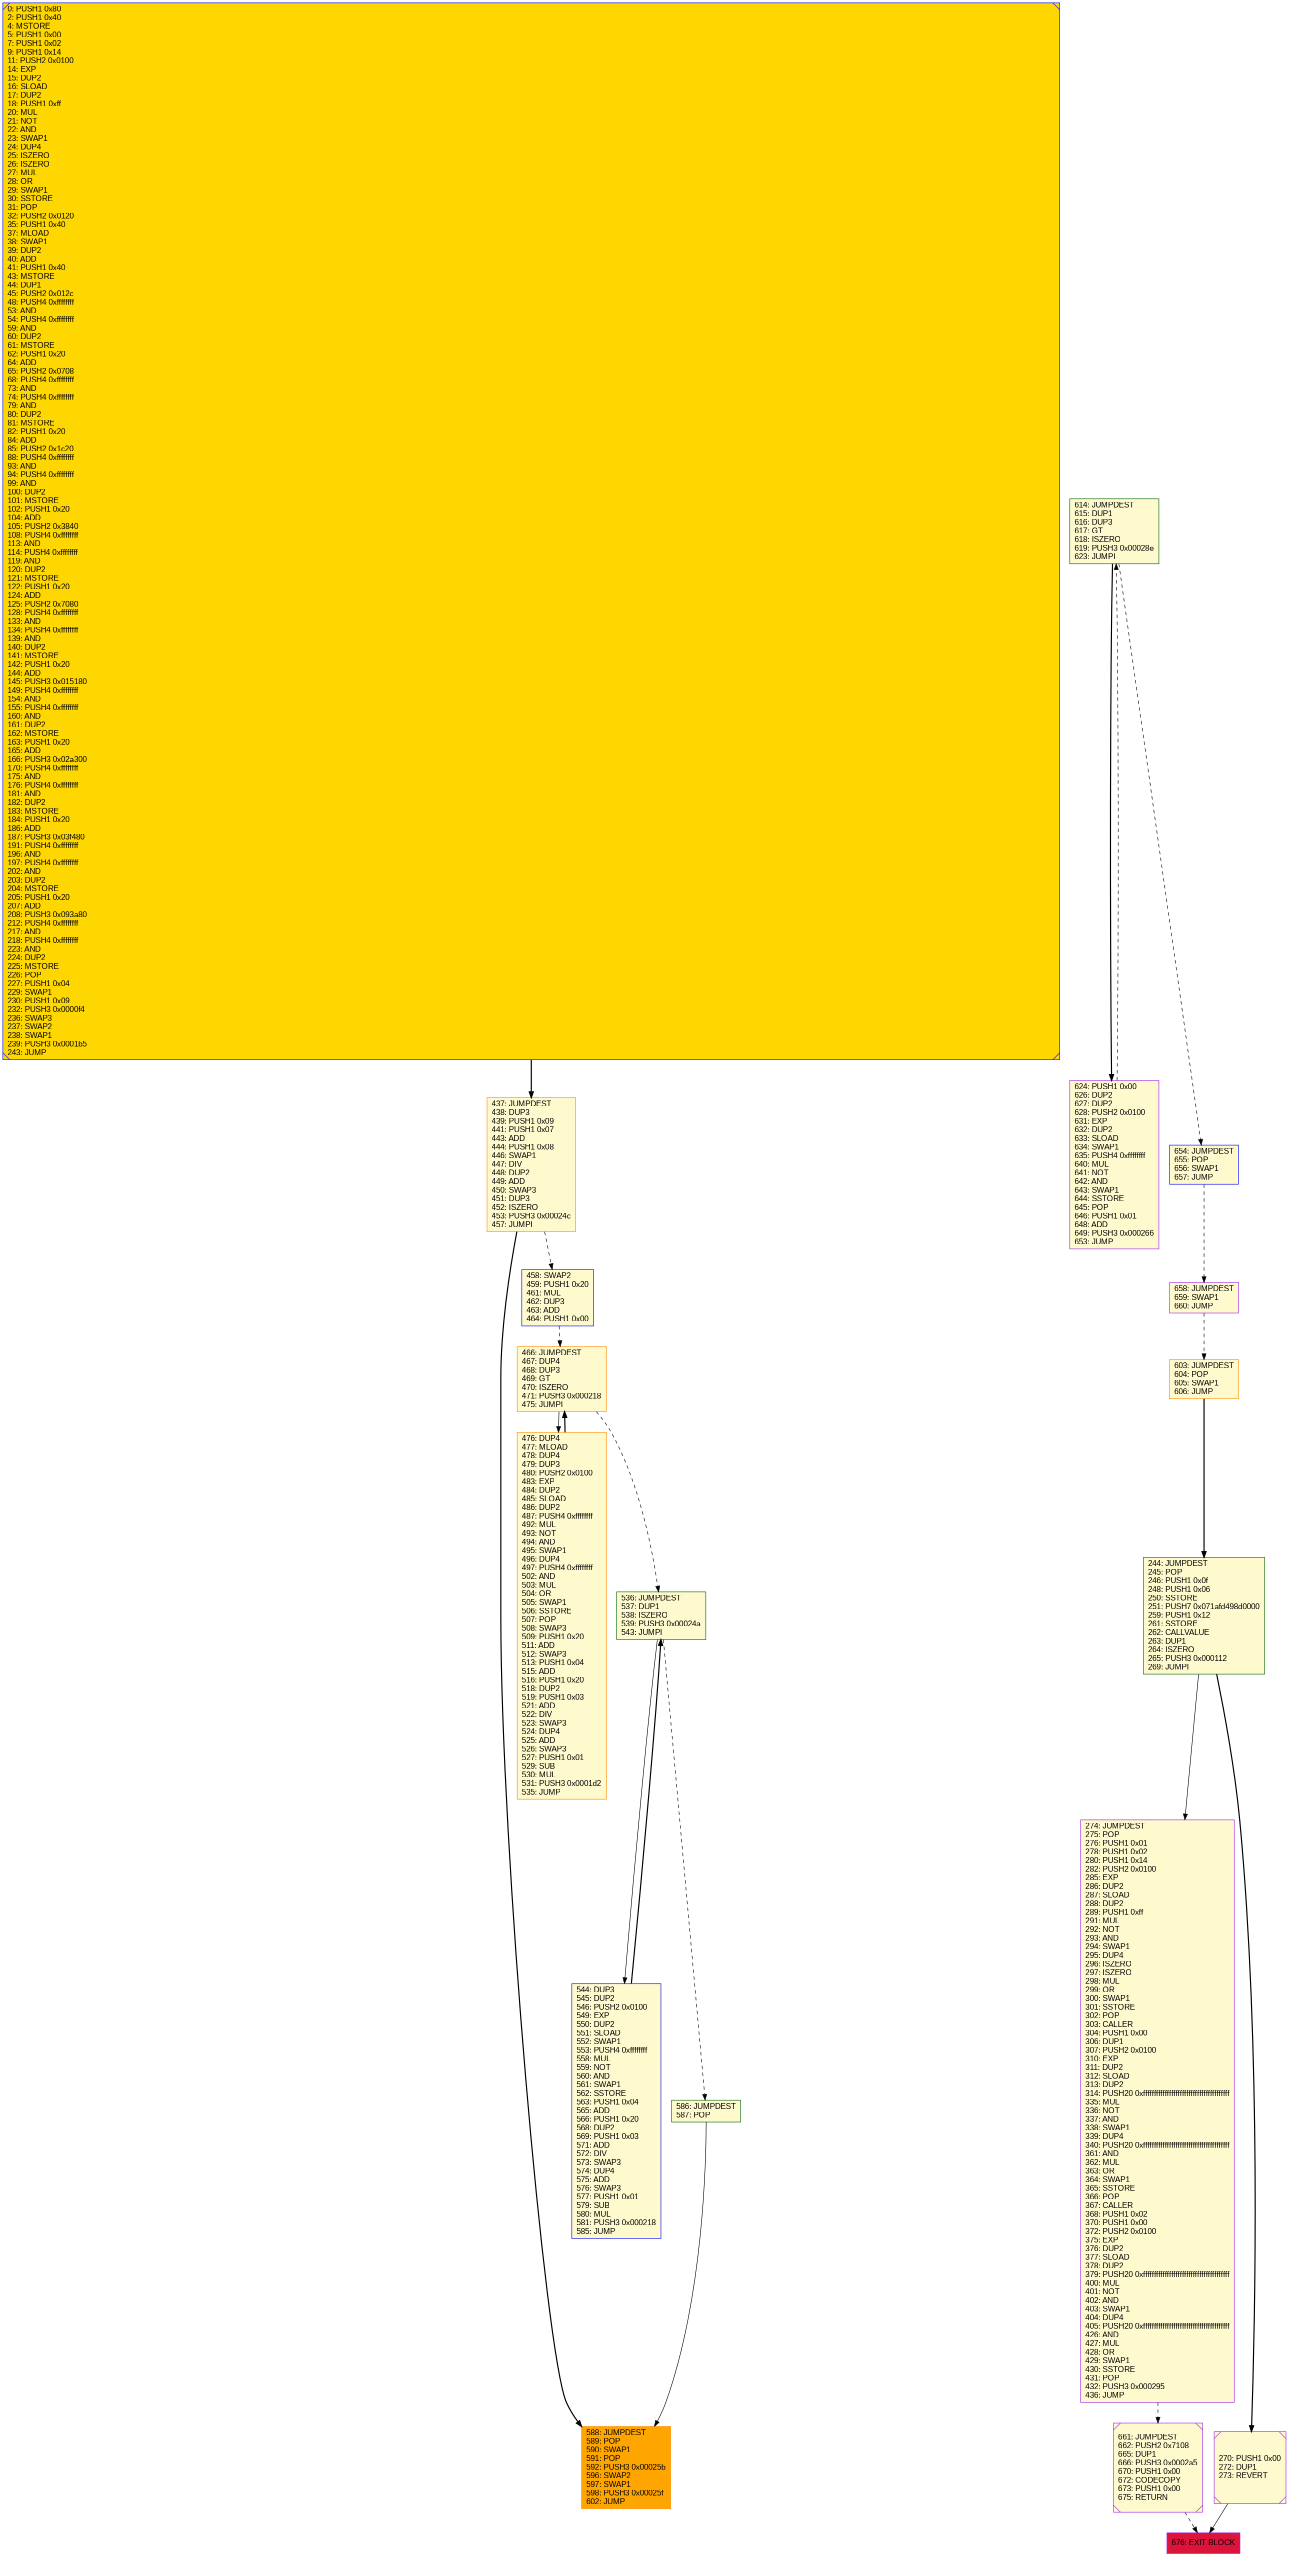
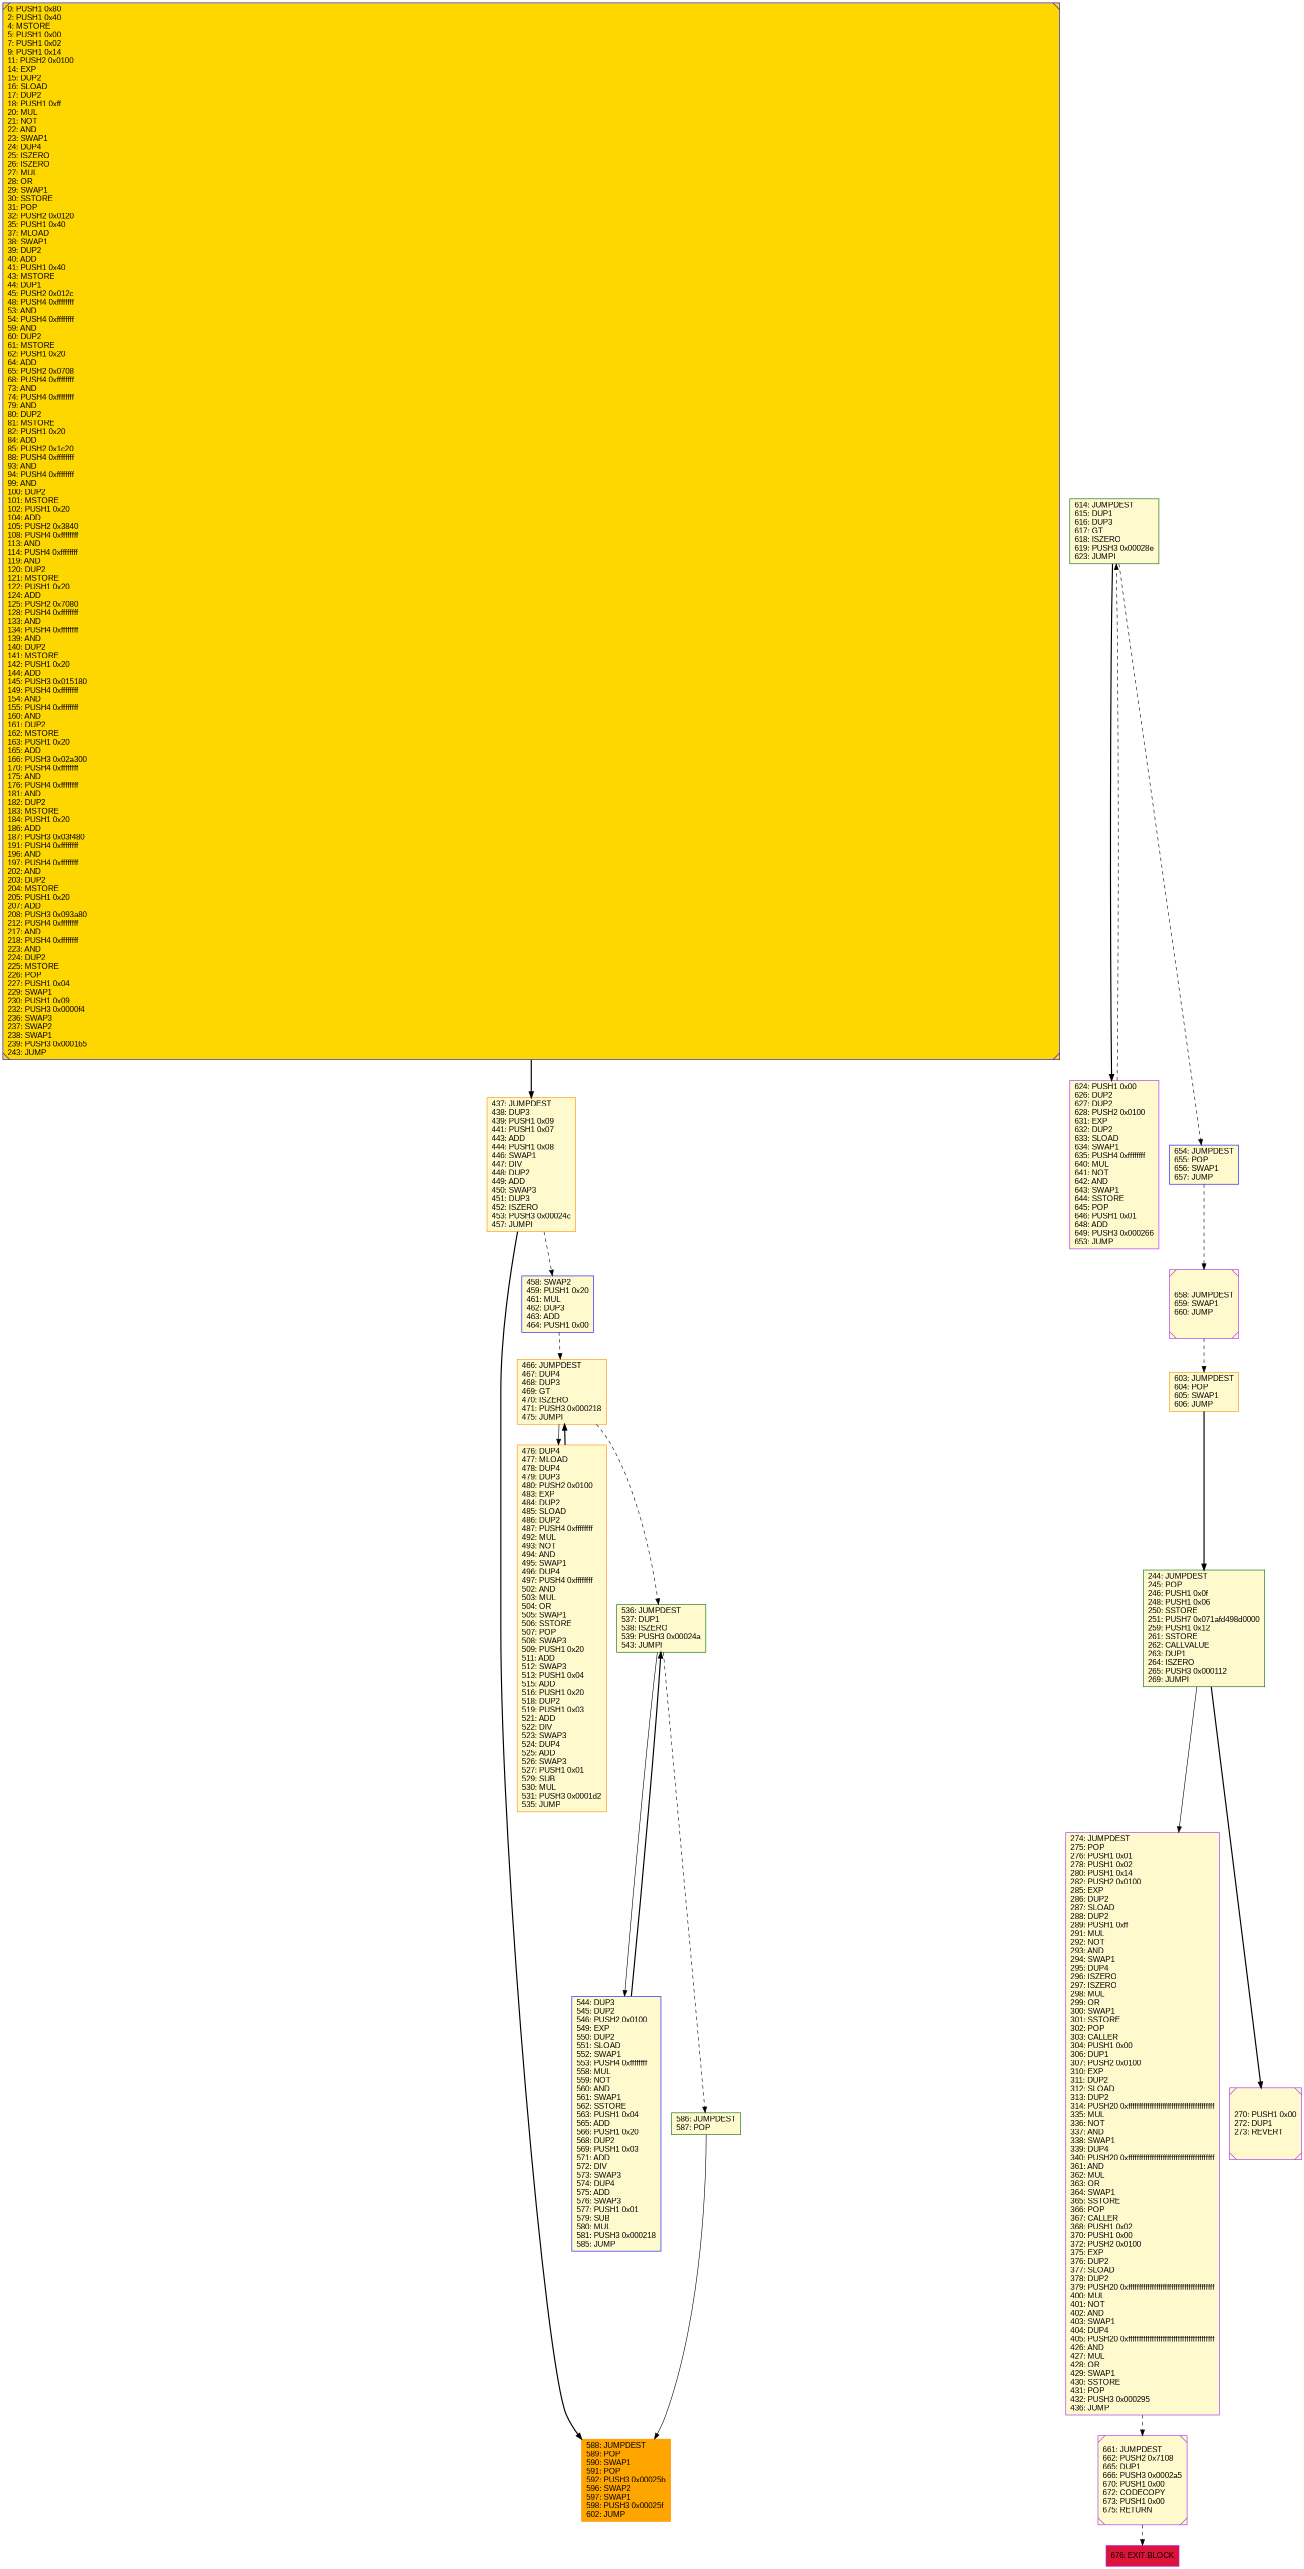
node "658: JUMPDEST 659: SWAP1 660: JUMP": shape box -> Msquare
edge "270: PUSH1 0x00 272: DUP1 273: REVERT" -> "676: EXIT BLOCK": removed
